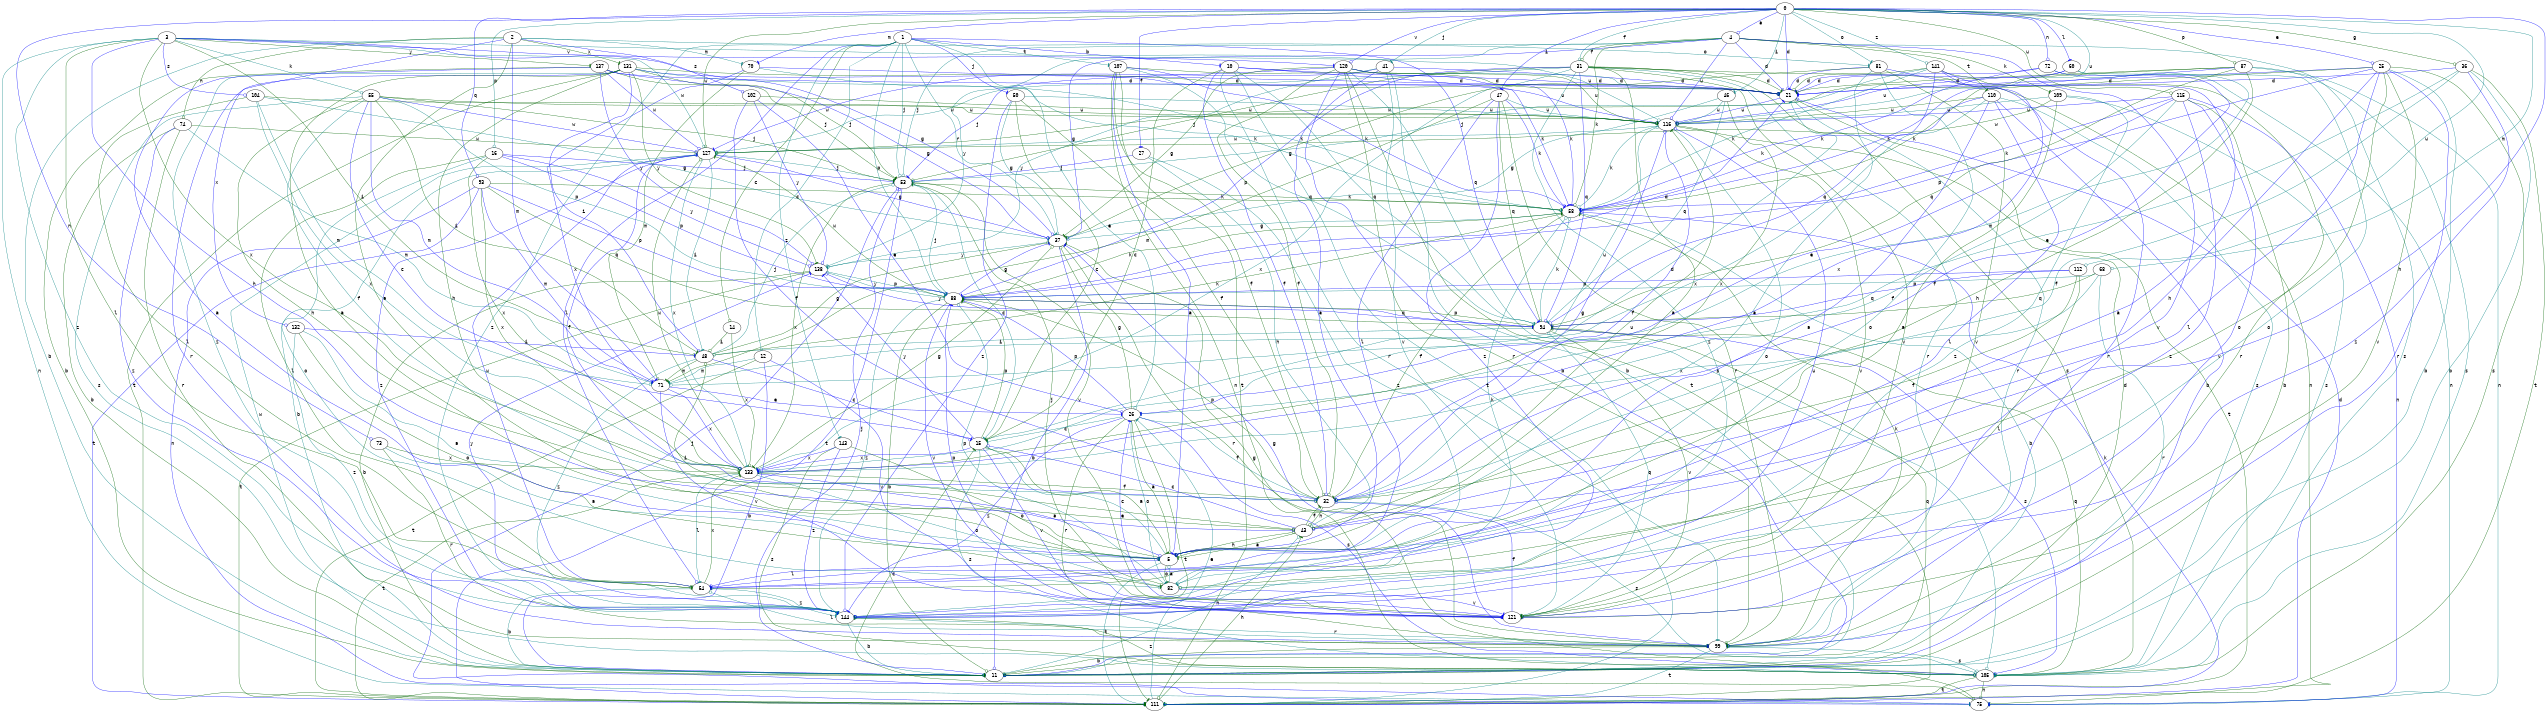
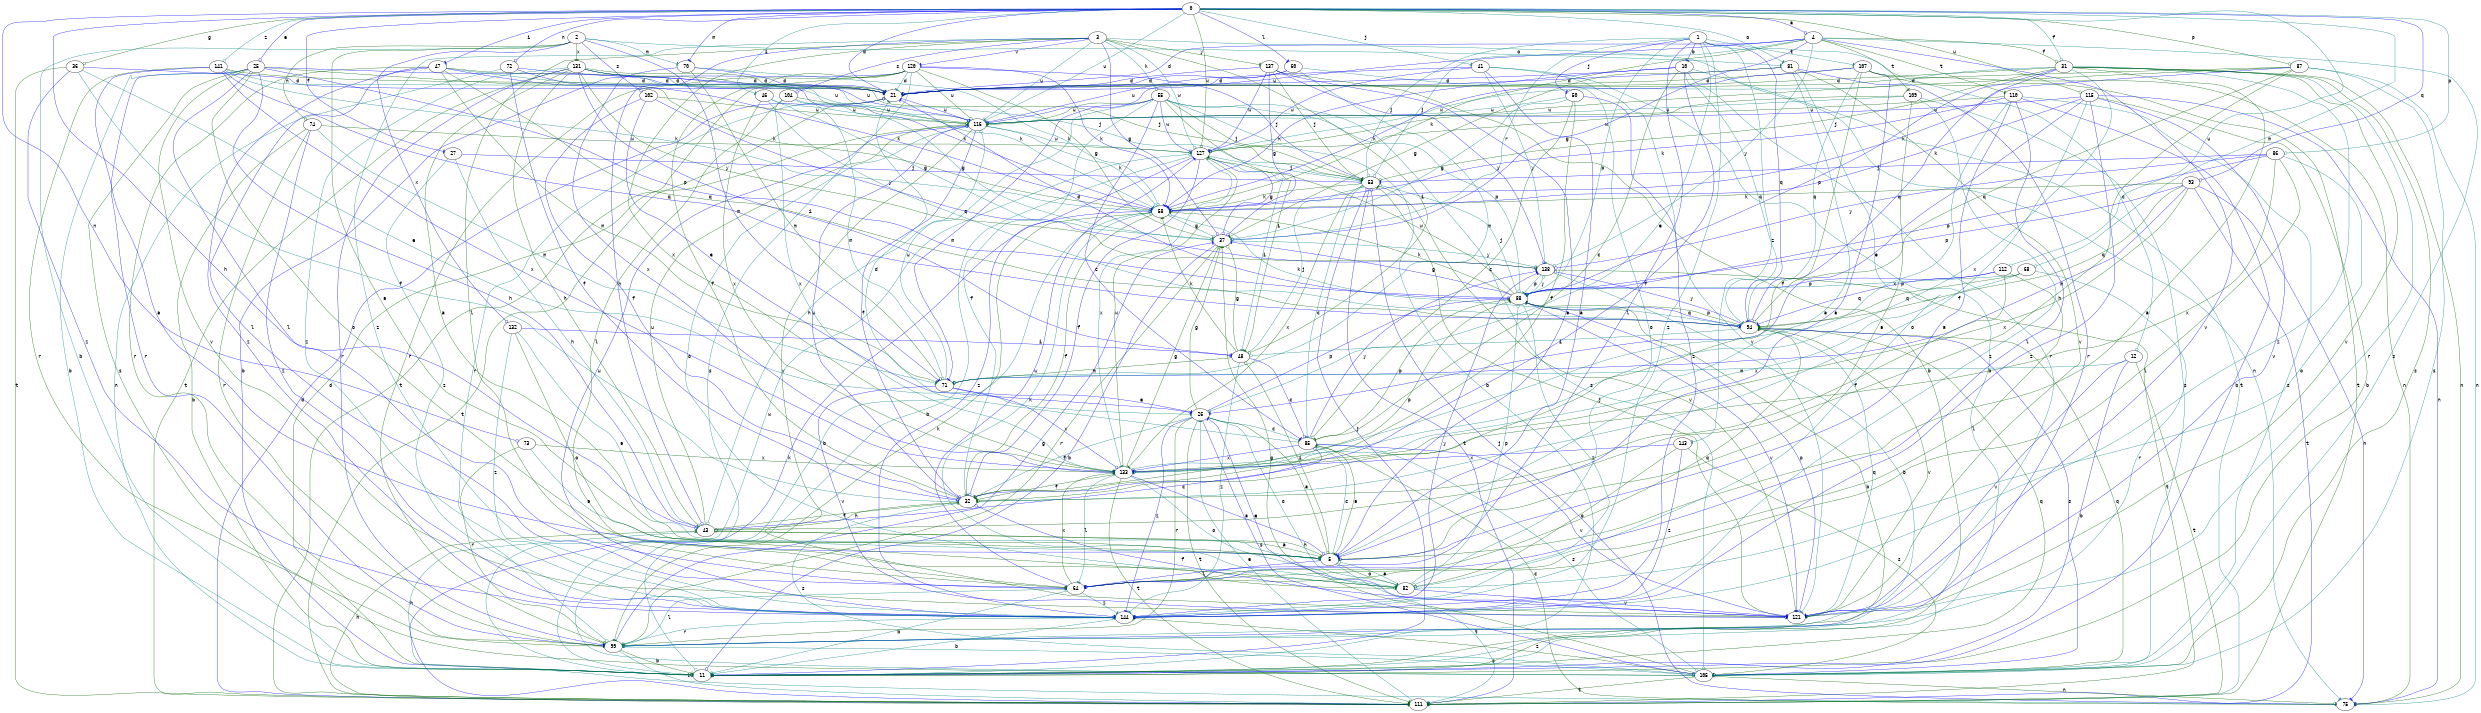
edge "0" -> "120": removed, label "v"
edge "4" -> "109": label "k" -> "t"
edge "47" -> "21": added, label "d"
node "16": label "16" -> "86"
edge "32" -> "116": label "g" -> "u"
node "14": removed
edge "27" -> "43": arrowhead odot -> tee
edge "12" -> "71": arrowhead tee -> odot
edge "99" -> "58": reversed
node "15": label "15" -> "85"
edge "55" -> "43": color darkgreen -> teal
edge "138" -> "11": color darkgreen -> teal
edge "64" -> "94": added, label "q"
edge "36" -> "11": now "55" -> "11"
